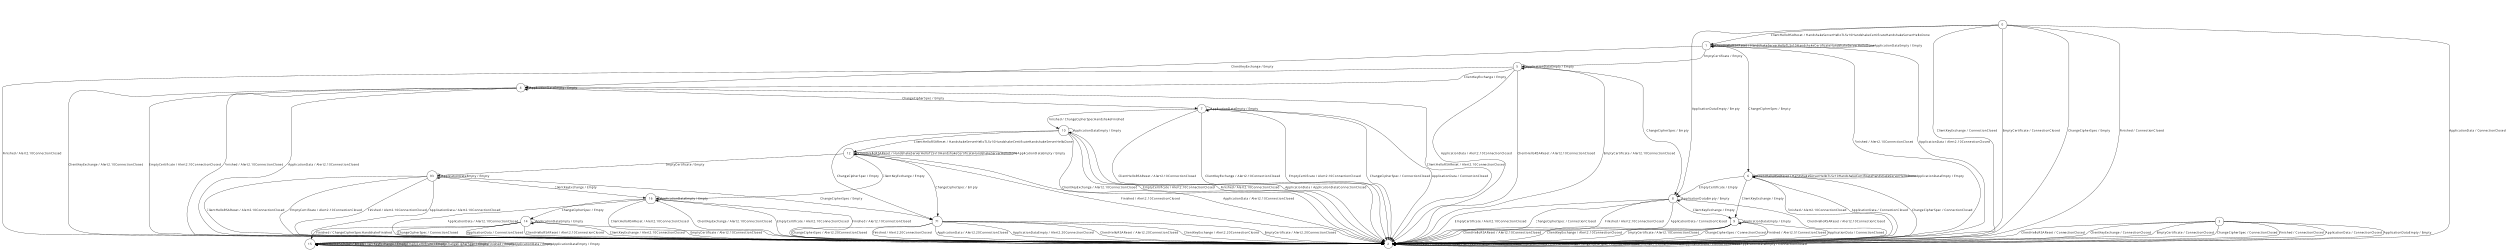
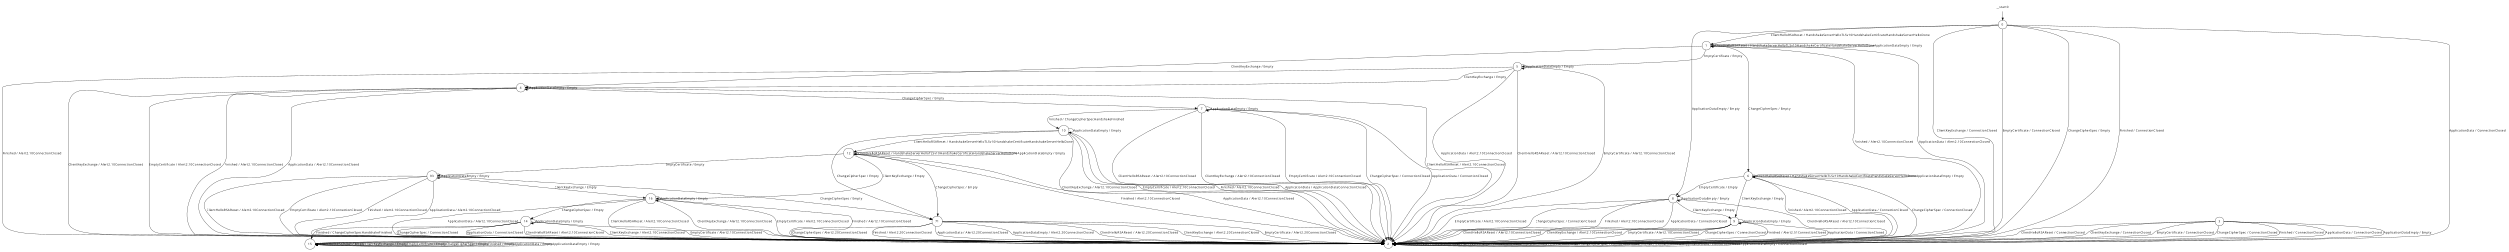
node "__start0": added
edge "5" -> "8": removed, label "ChangeCipherSpec / Empty"
